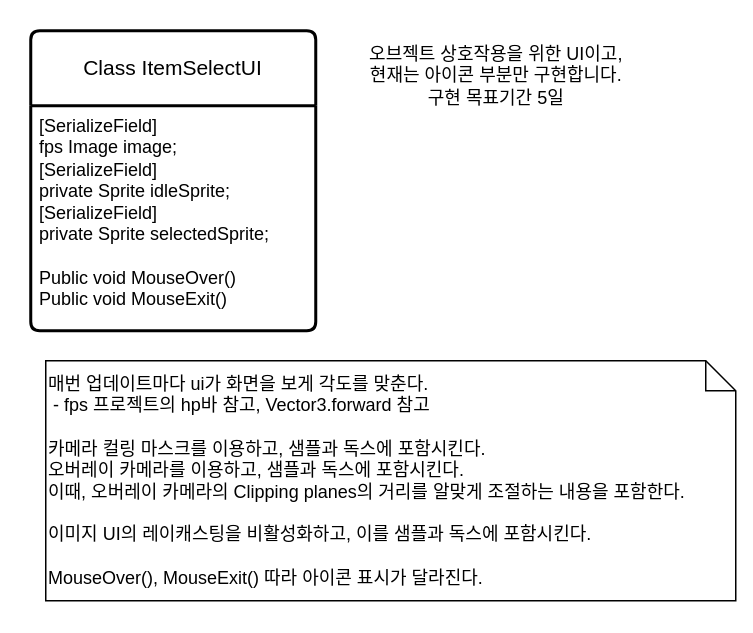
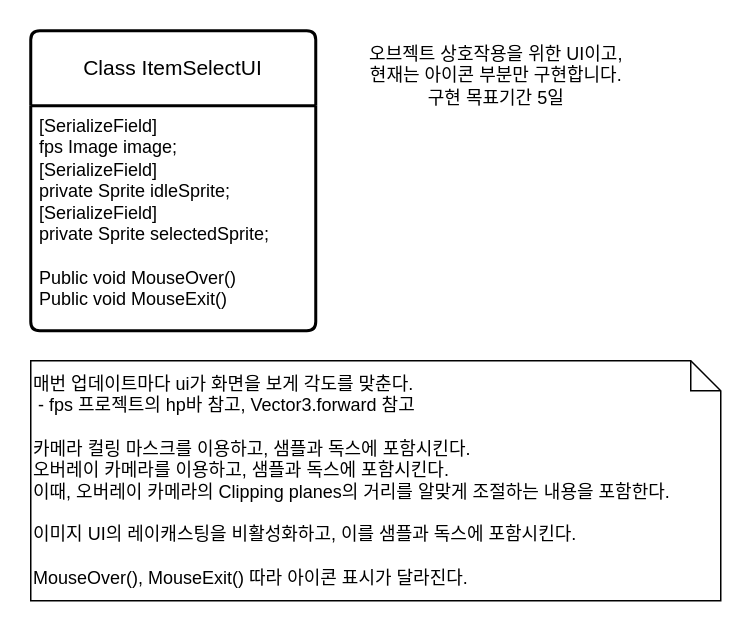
node "매번 업데이트마다 ui가 화면을 보게 각도를 맞춘다. - fps 프로젝트의 hp바 참고, Vector3.forward 참고 카메라 컬링 마스크를 이용하고, 샘플과 독스에 포함시킨다. 오버레이 카메라를 이용하고, 샘플과 독스에 포함시킨다. 이때, 오버레이 카메라의 Clipping planes의 거리를 알맞게 조절하는 내용을 포함한다. 이미지 UI의 레이캐스팅을 비활성화하고, 이를 샘플과 독스에 포함시킨다. MouseOver(), MouseExit() 따라 아이콘 표시가 달라진다.": moved (391, 481) -> (376, 481)
